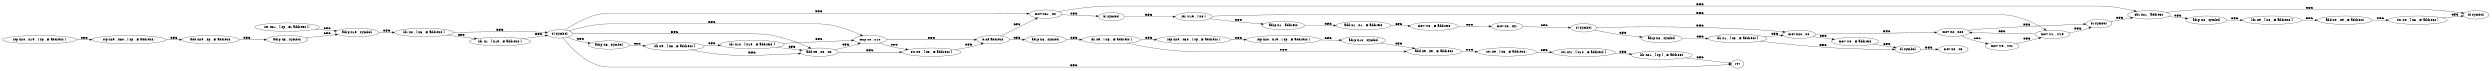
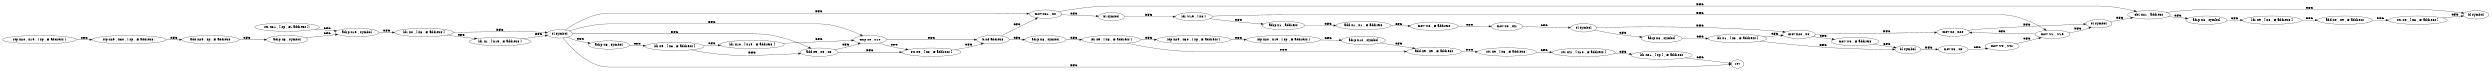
edge "mov x2 , x20" -> "mov w0 , wzr": now "mov x3 , x0" -> "mov w0 , wzr"
edge "ldr x10 , [ x19 , # address ]" -> "add x9 , x9 , x0": removed, label "CFG"
